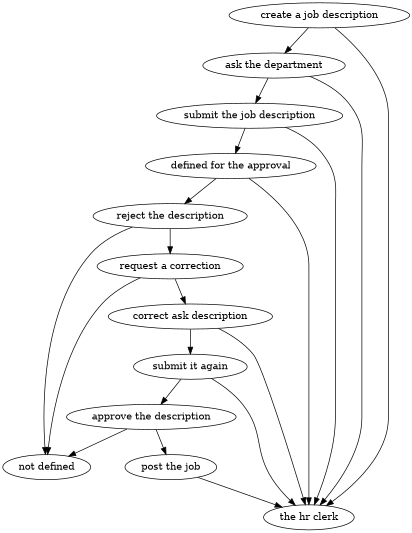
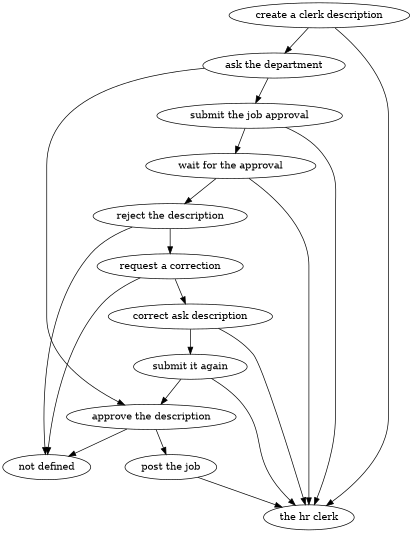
node "create a job description": label "create a job description" -> "create a clerk description"
node "submit the job description": label "submit the job description" -> "submit the job approval"
node "defined for the approval": label "defined for the approval" -> "wait for the approval"
edge "ask the department" -> "the hr clerk": now "ask the department" -> "approve the description"
